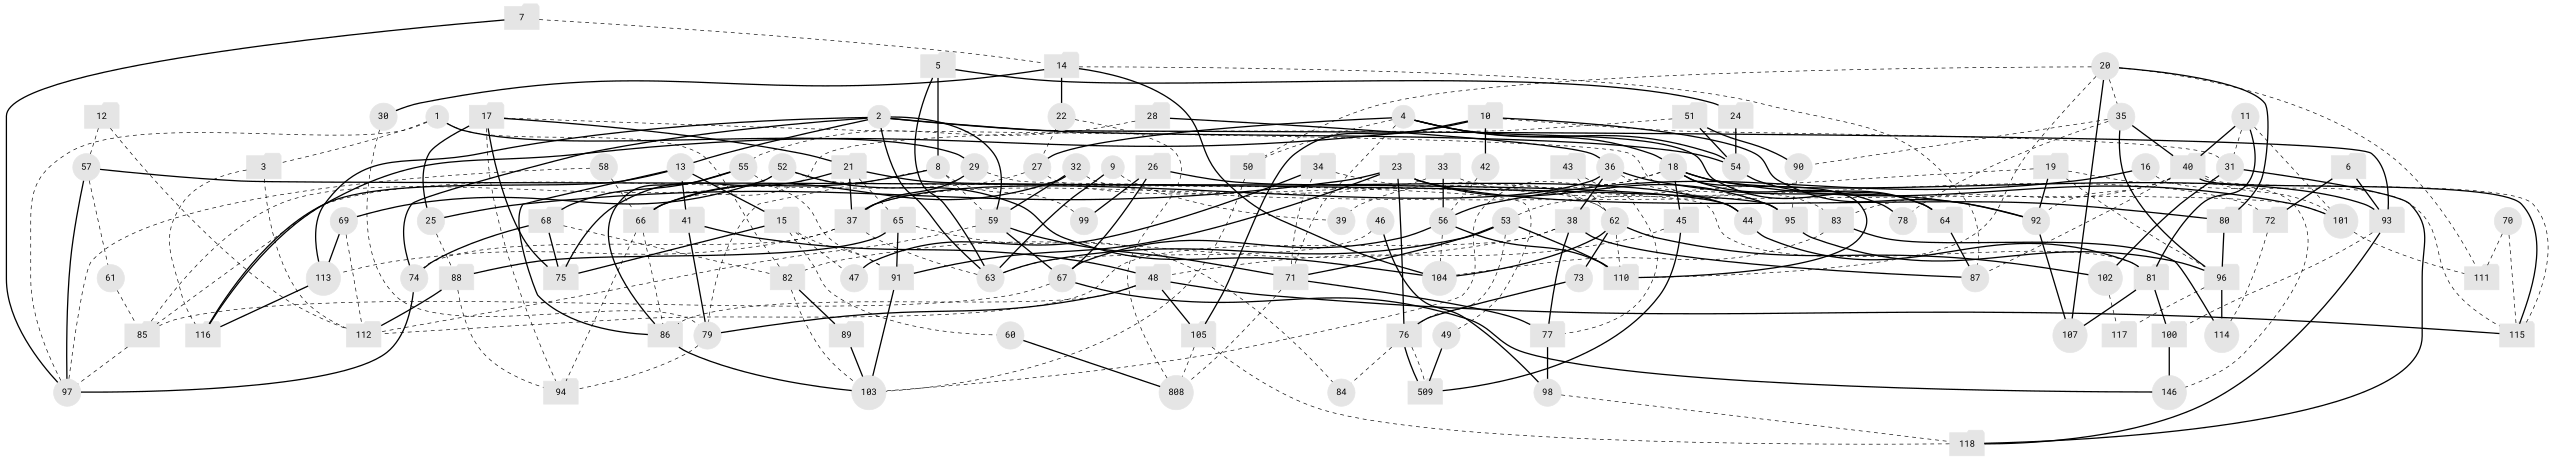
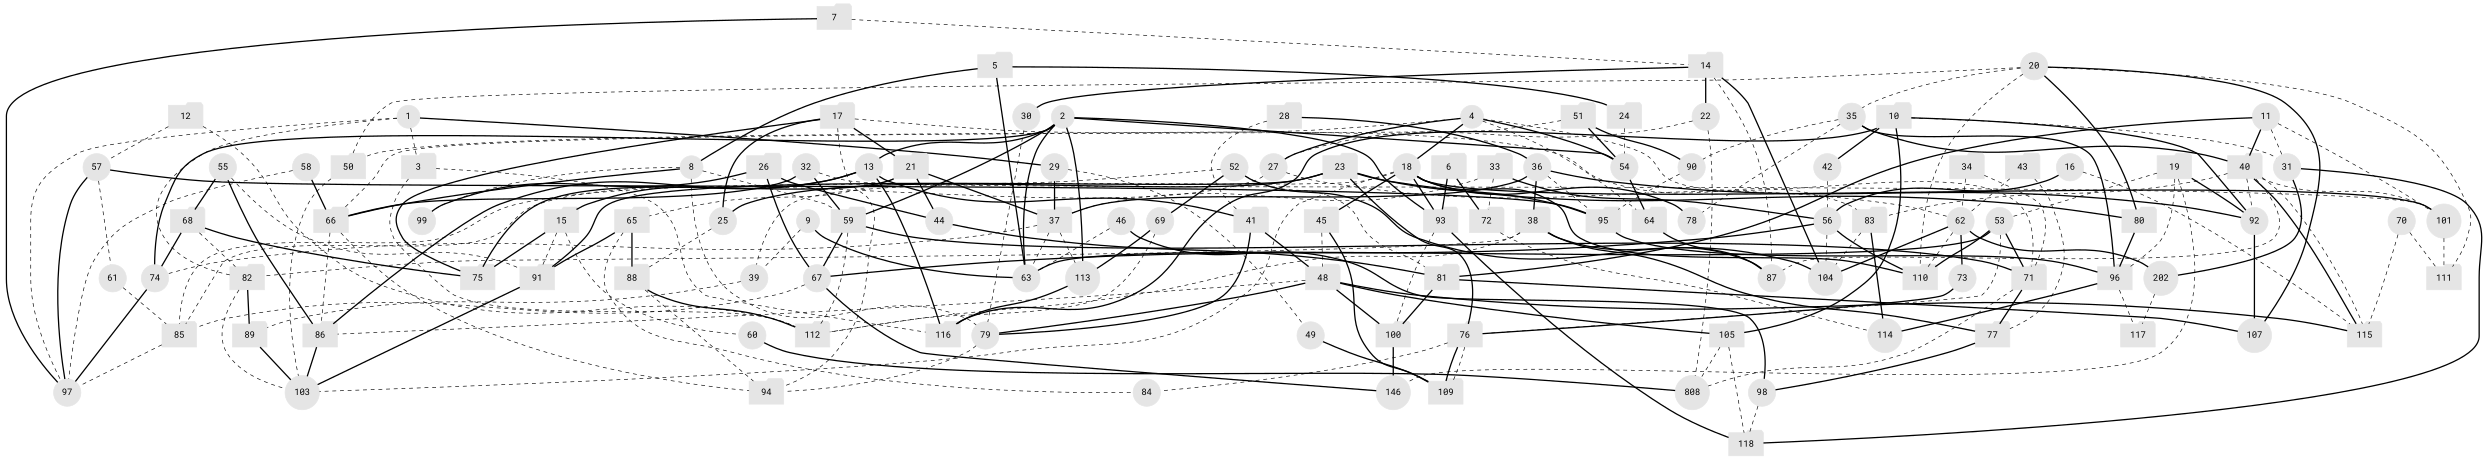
edge "28" -- "55": now "28" -- "41"
edge "24" -- "54": style bold -> dashed
edge "4" -- "64": style bold -> dashed
edge "58" -- "66": style dashed -> bold
node "47": removed
node "102": label "102" -> "202"
edge "39" -- "89": added
edge "48" -- "100": added
node "509": label "509" -> "109"
